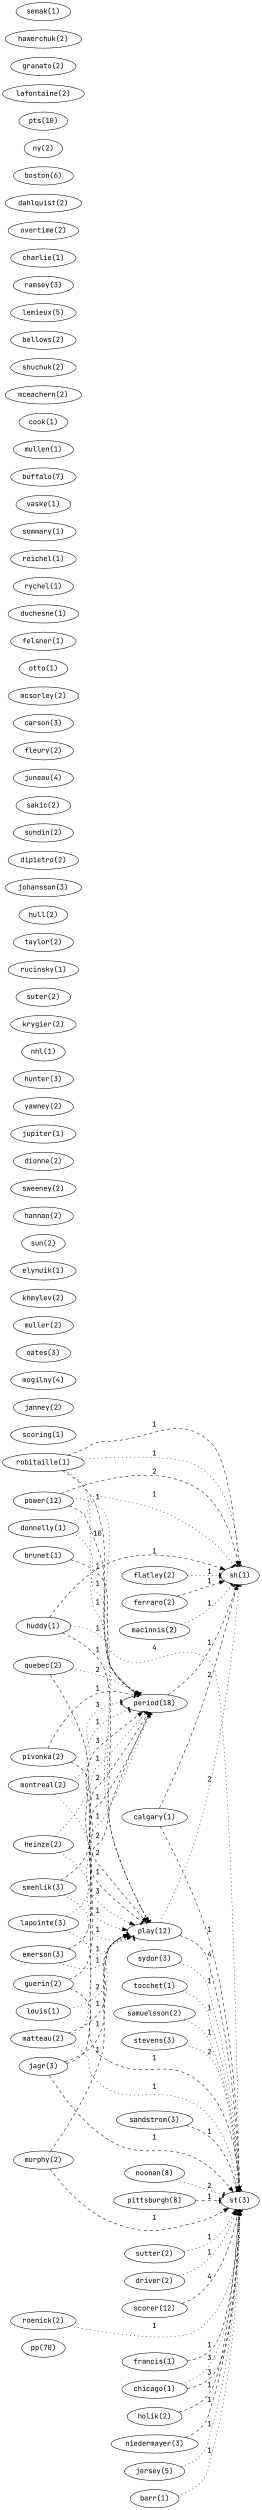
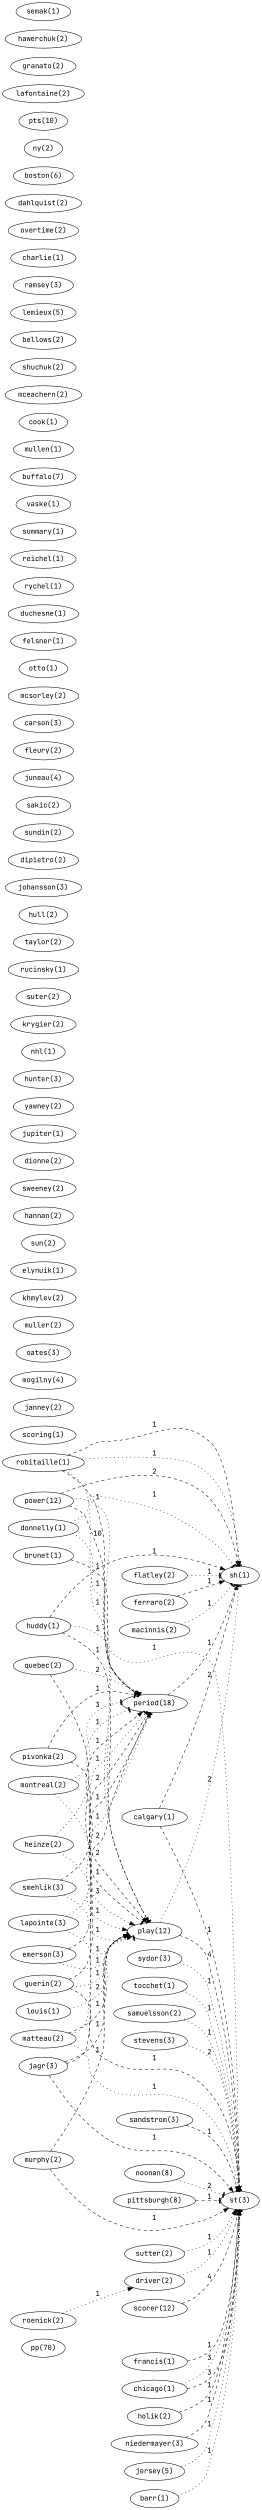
edge "power(12)" -> "st(3)": label "4" -> "1"
edge "smehlik(3)" -> "period(18)": label "3" -> "1"
edge "guerin(2)" -> "play(12)": added, label "1"
edge "roenick(2)" -> "st(3)": now "roenick(2)" -> "driver(2)"
